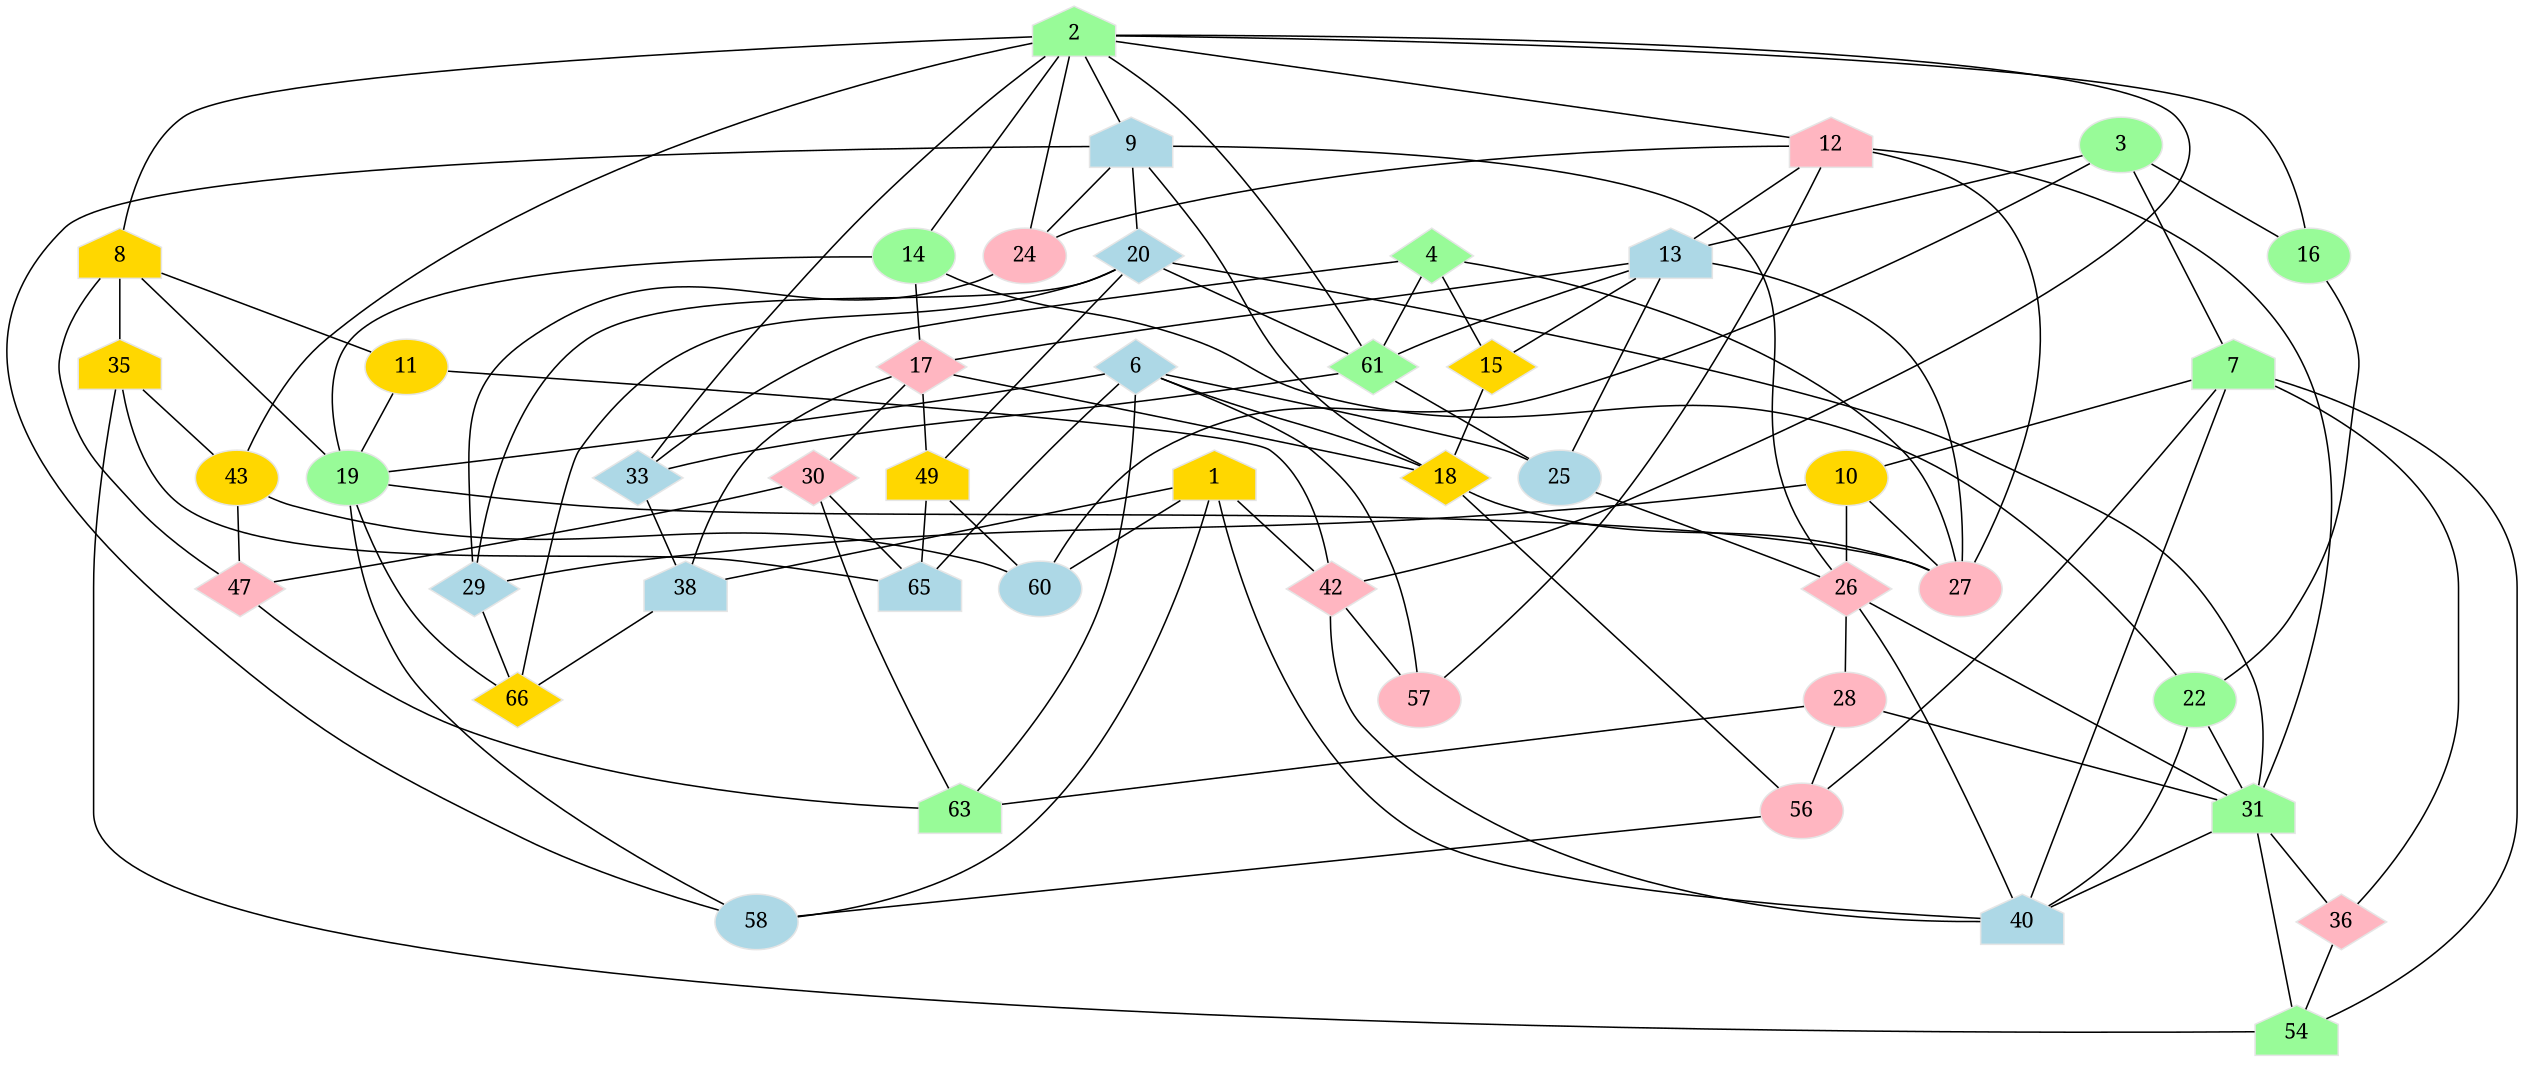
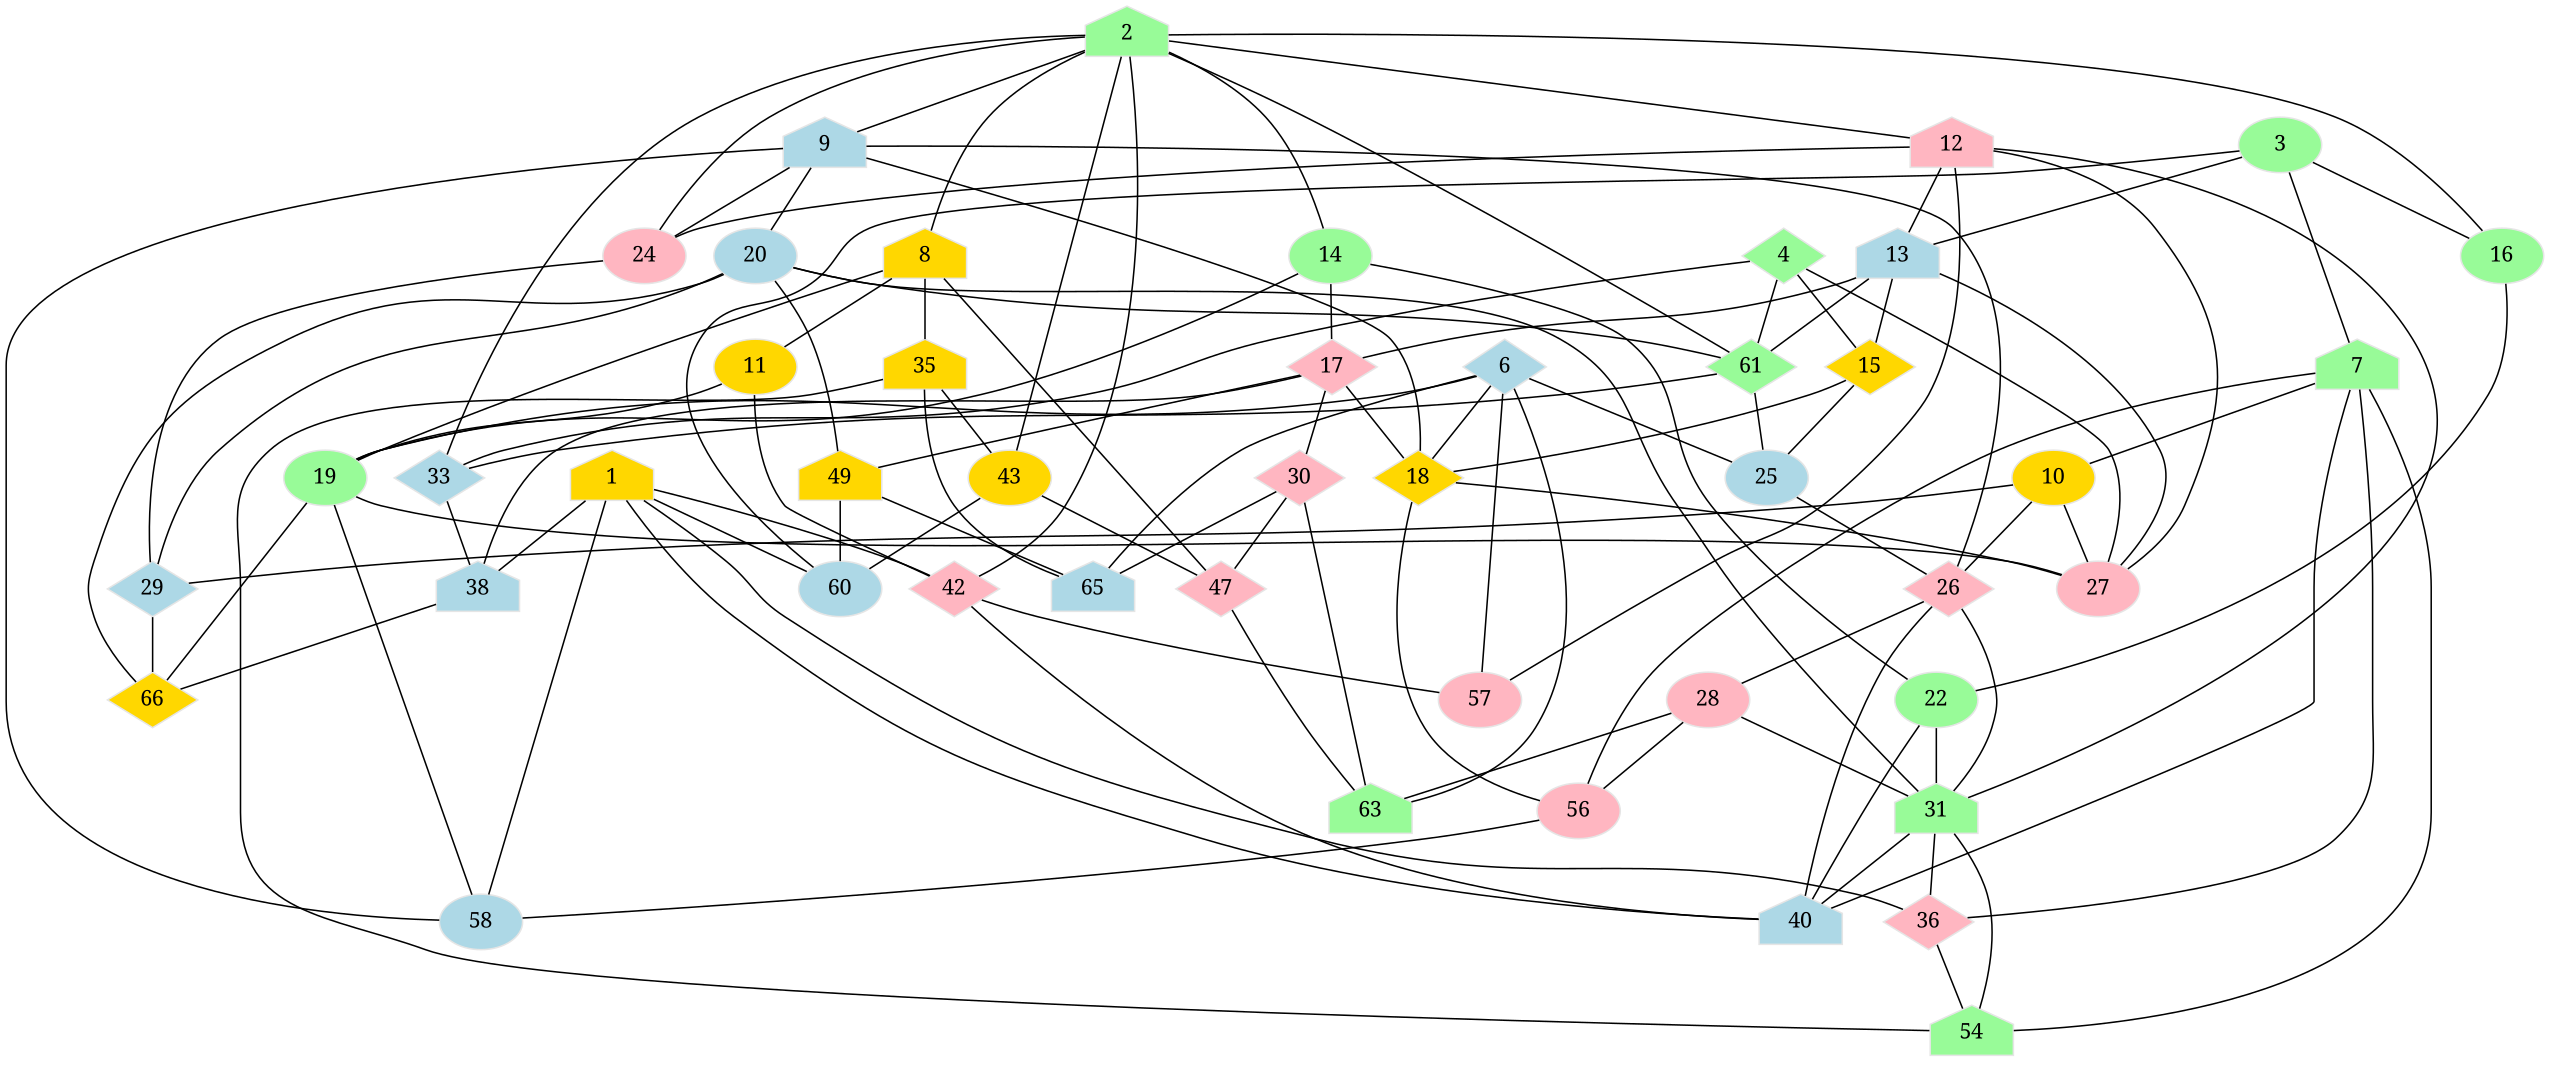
node "20": shape diamond -> ellipse
edge "13" -- "25": now "15" -- "25"
edge "1" -- "36": added
